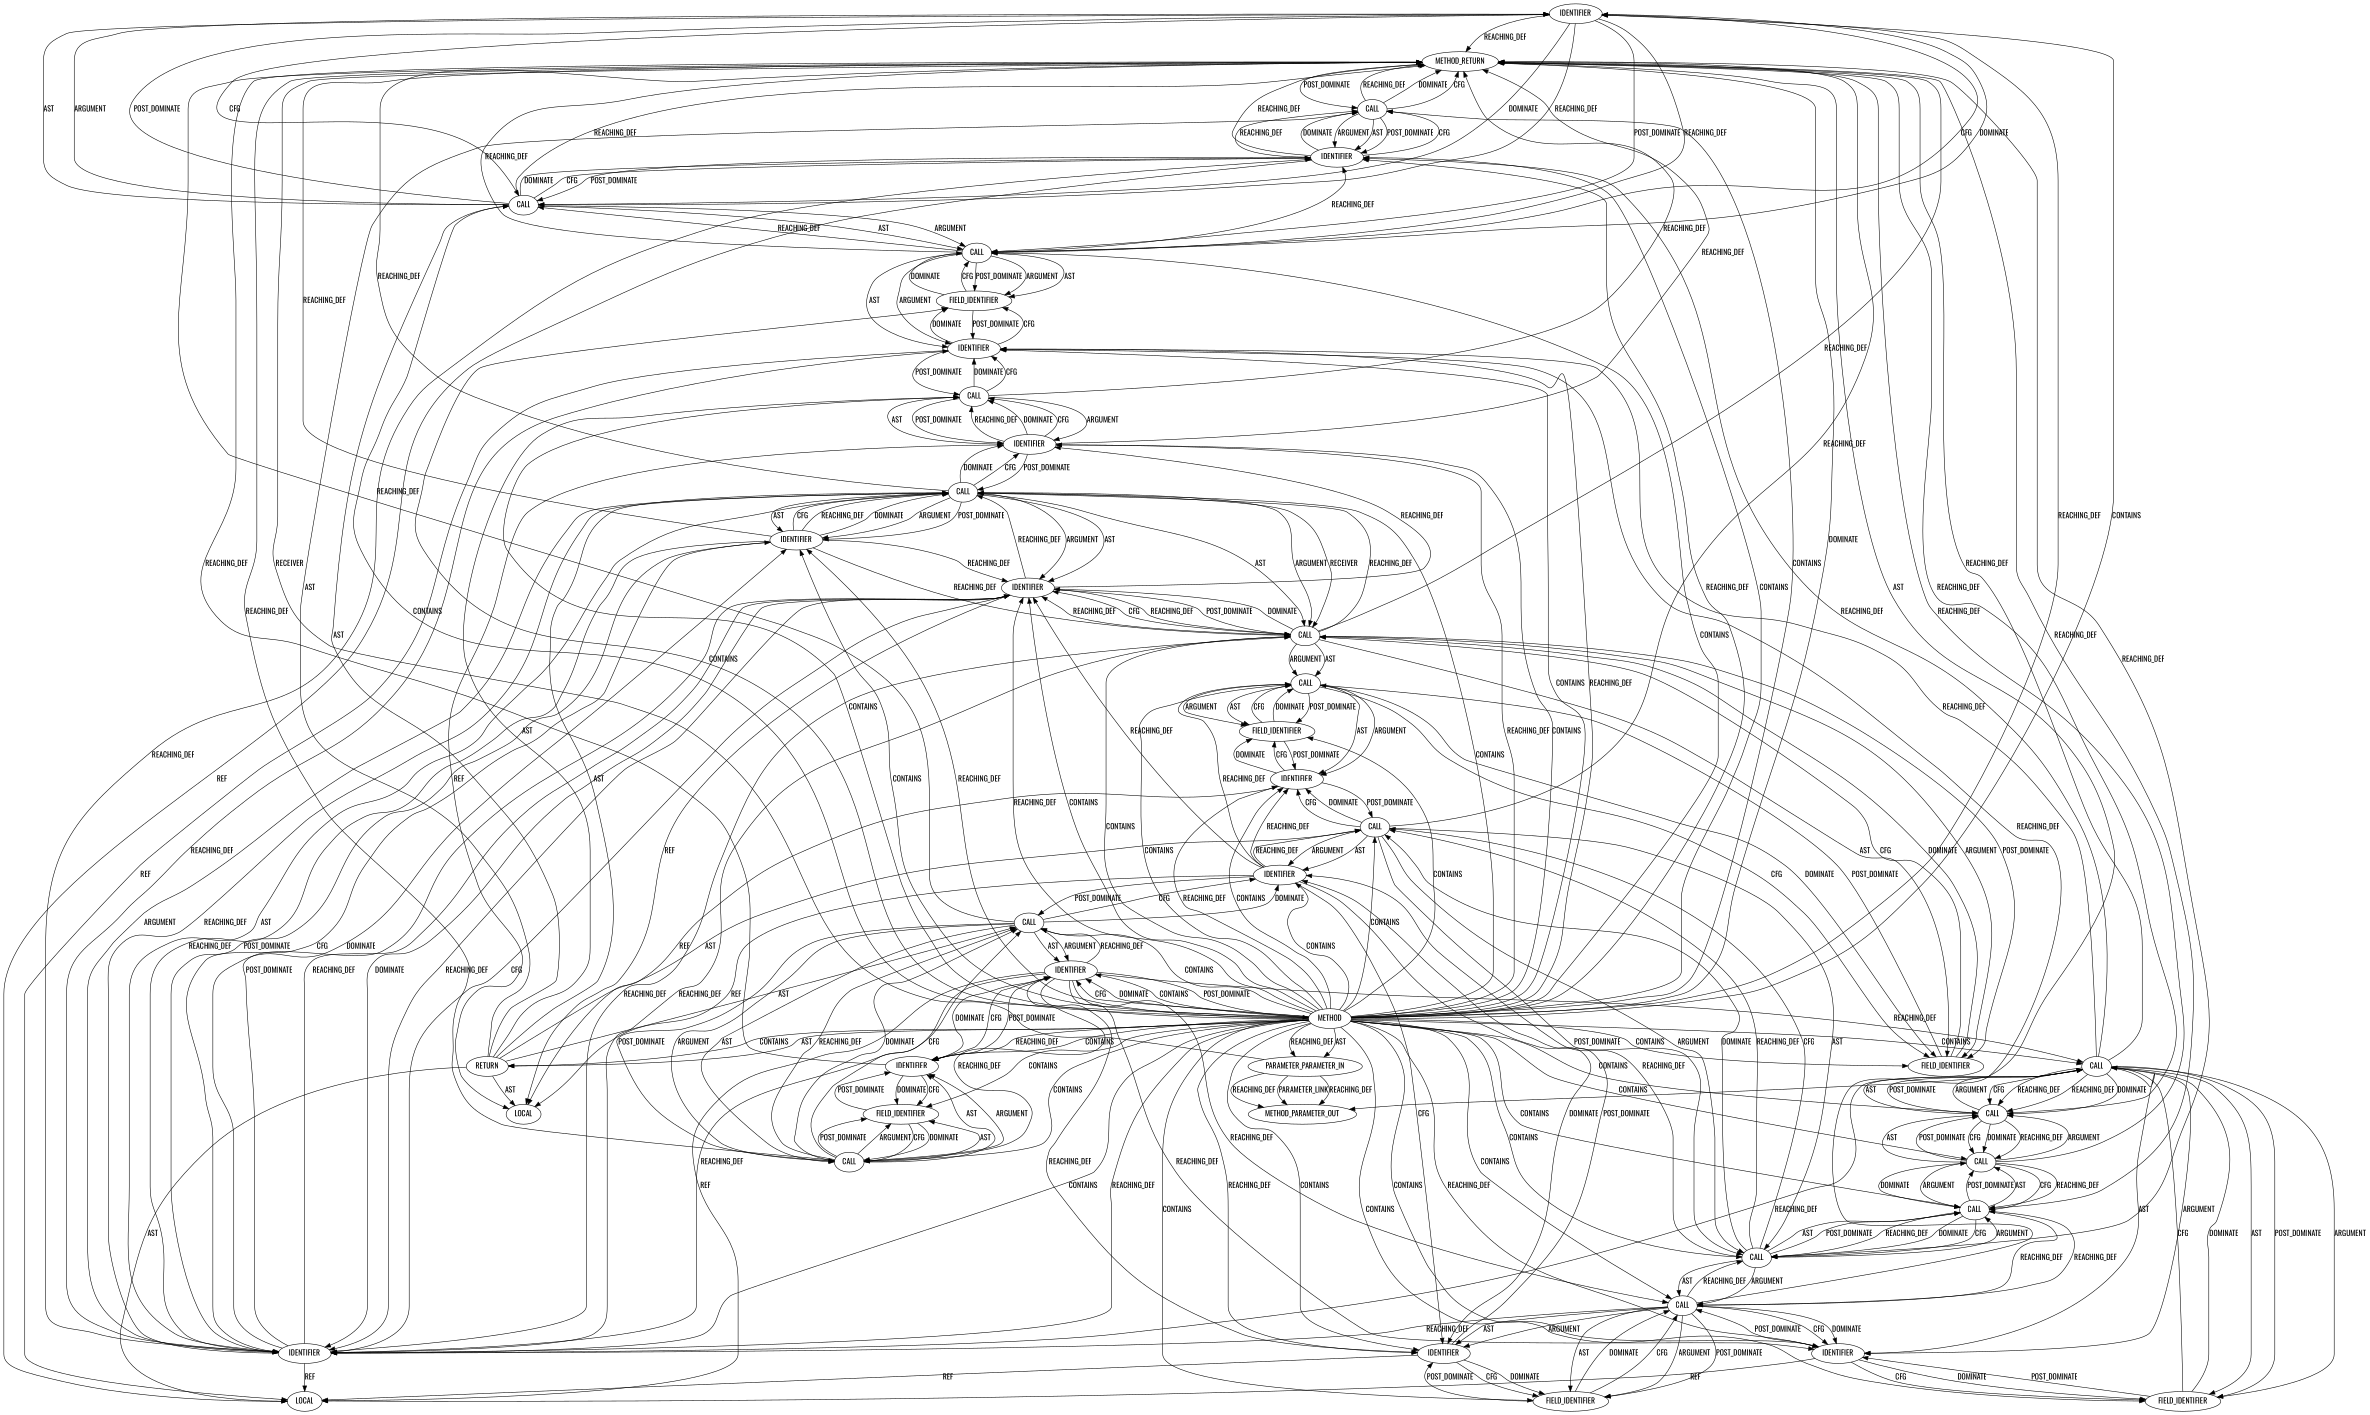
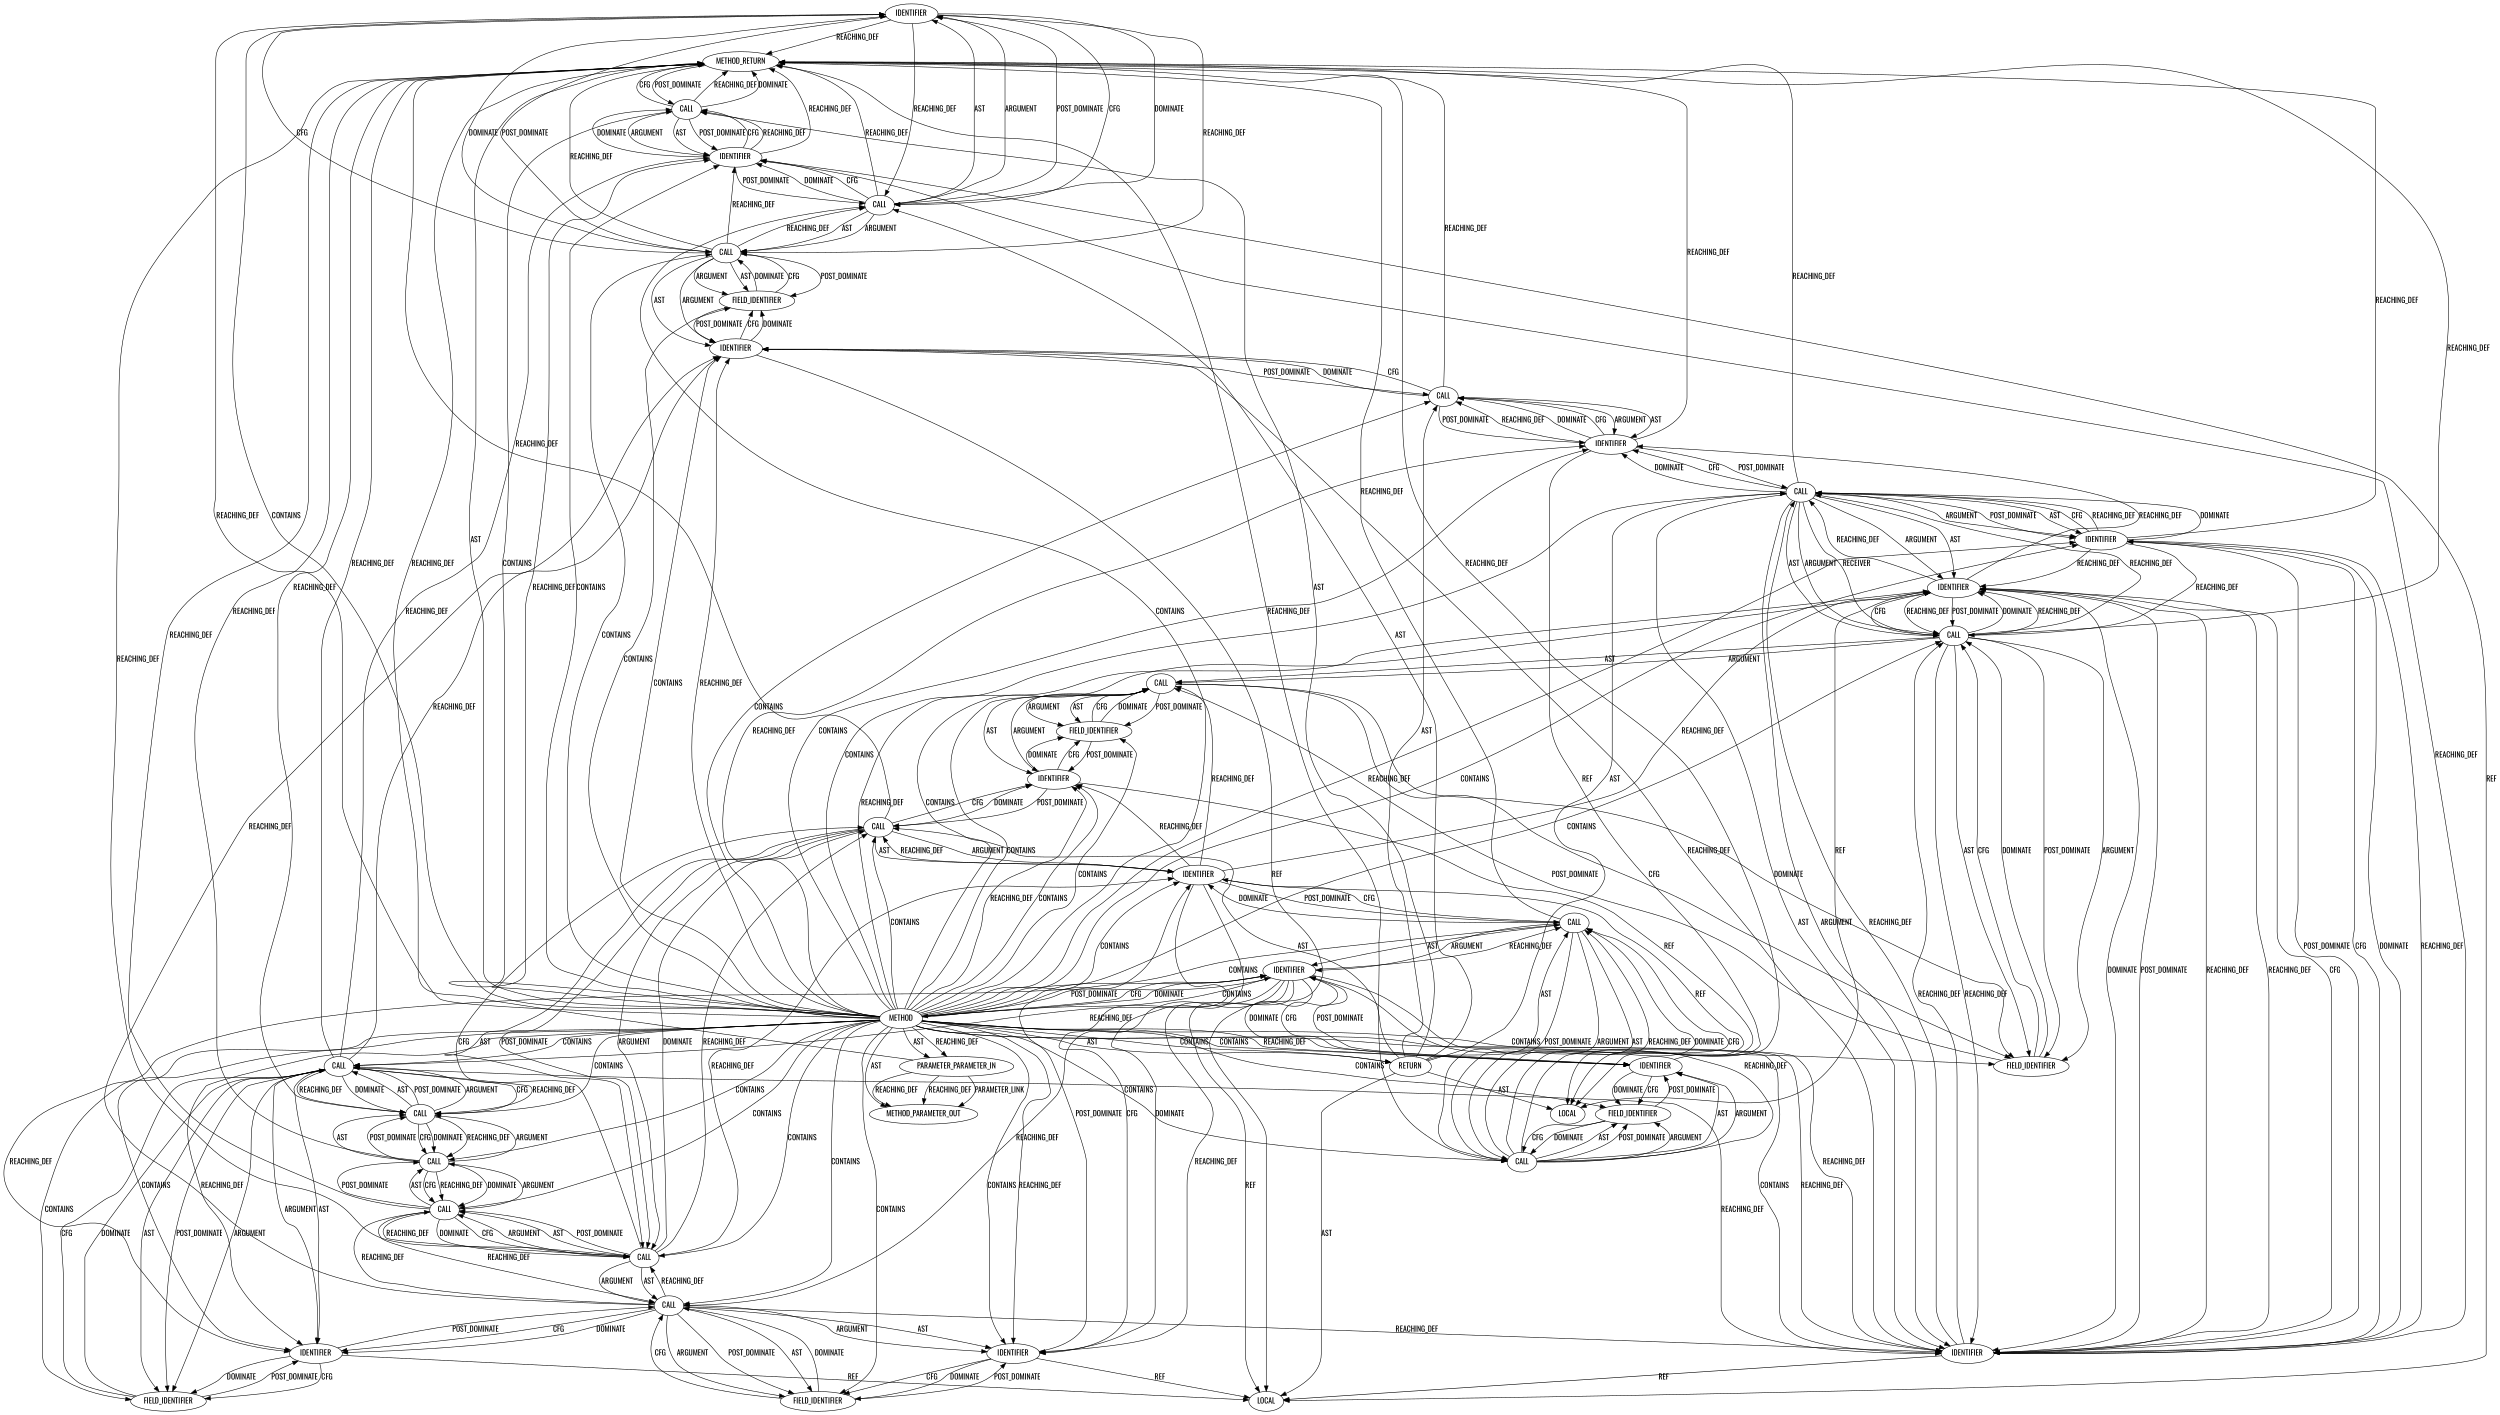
edge "METHOD" -> "METHOD_RETURN": label "DOMINATE" -> "AST"
edge "PARAMETER_PARAMETER_IN" -> "METHOD_RETURN": label "RECEIVER" -> "REACHING_DEF"
edge "METHOD_RETURN" -> "METHOD_PARAMETER_OUT": now "METHOD" -> "METHOD_PARAMETER_OUT"
